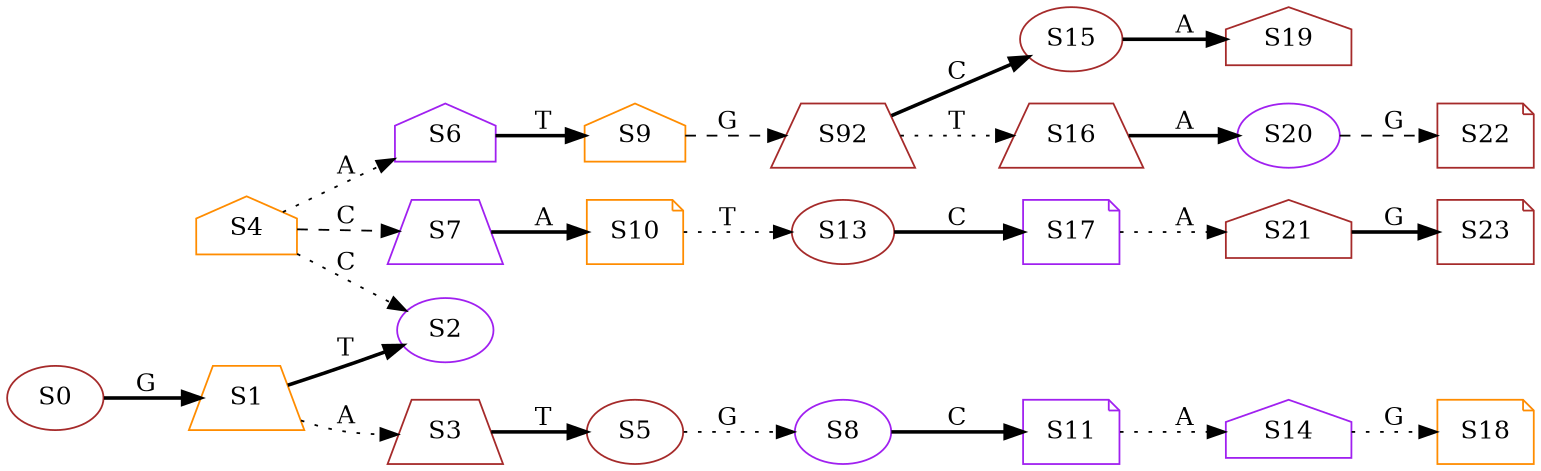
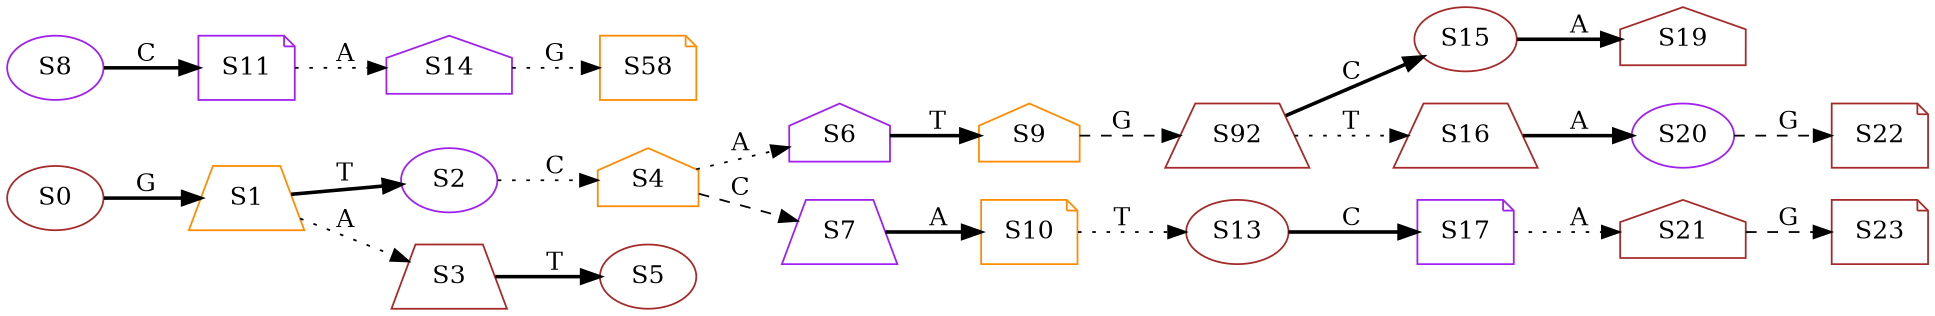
edge "S21" -> "S23": style bold -> dashed
edge "S4" -> "S2": reversed
edge "S5" -> "S8": removed, label "G"
node "S18": label "S18" -> "S58"
